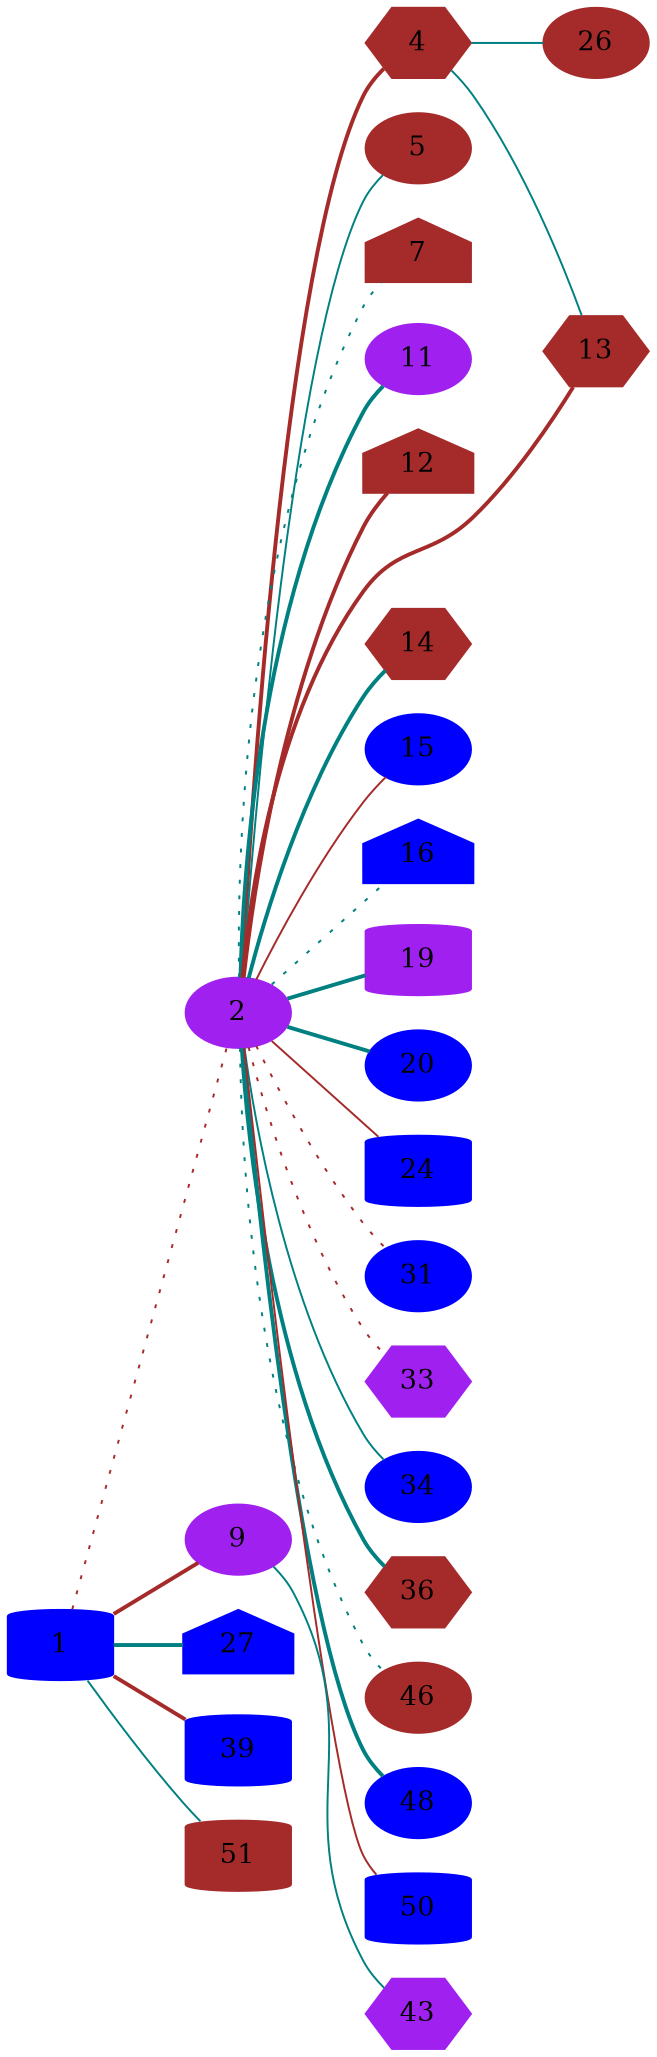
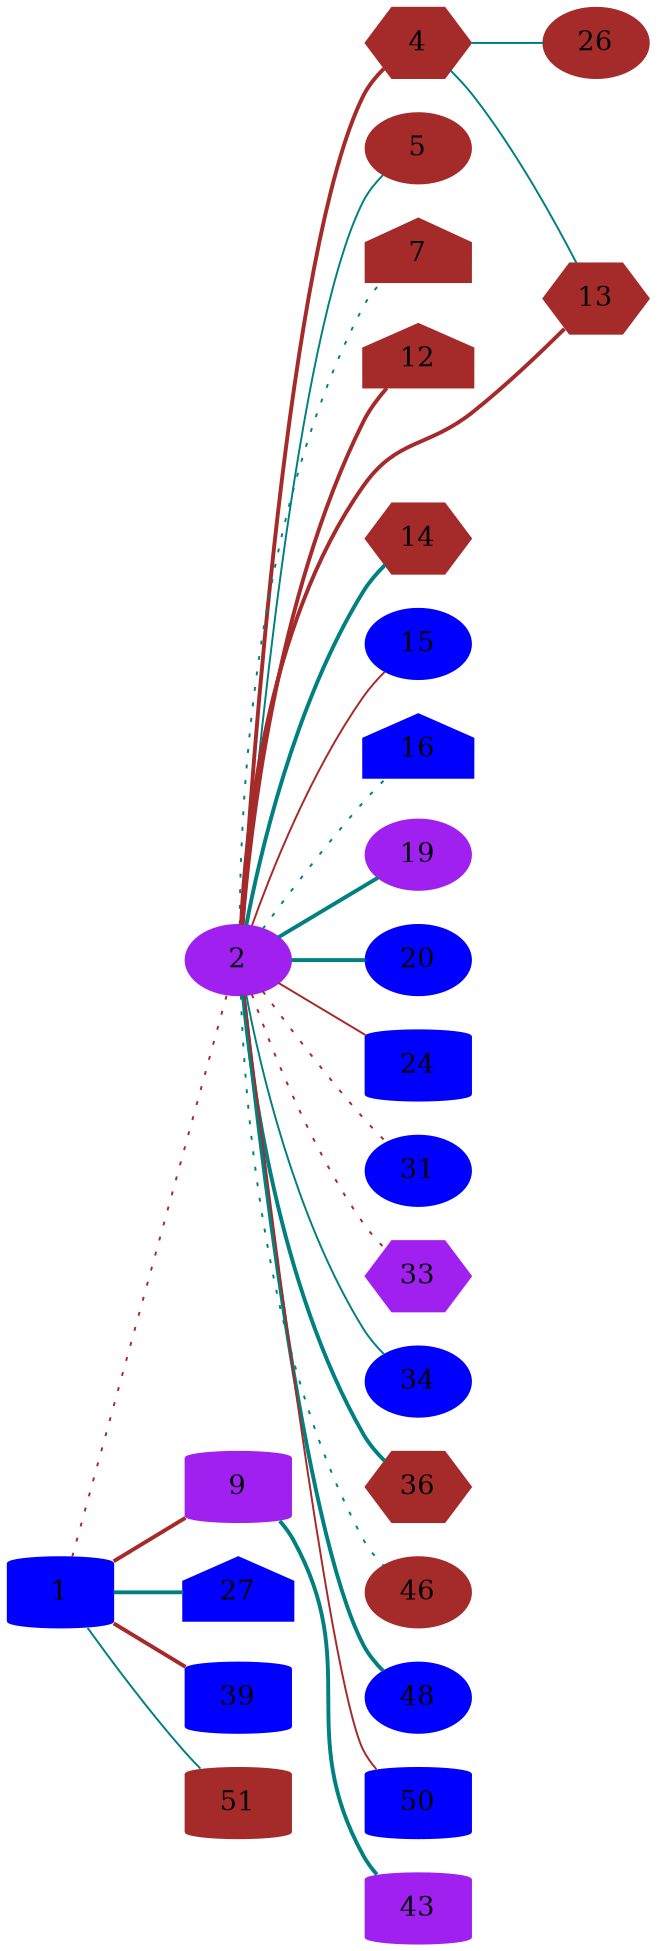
node "11": removed
node "19": shape cylinder -> ellipse
node "9": shape ellipse -> cylinder
edge "9" -- "43": style solid -> bold
node "43": shape hexagon -> cylinder
